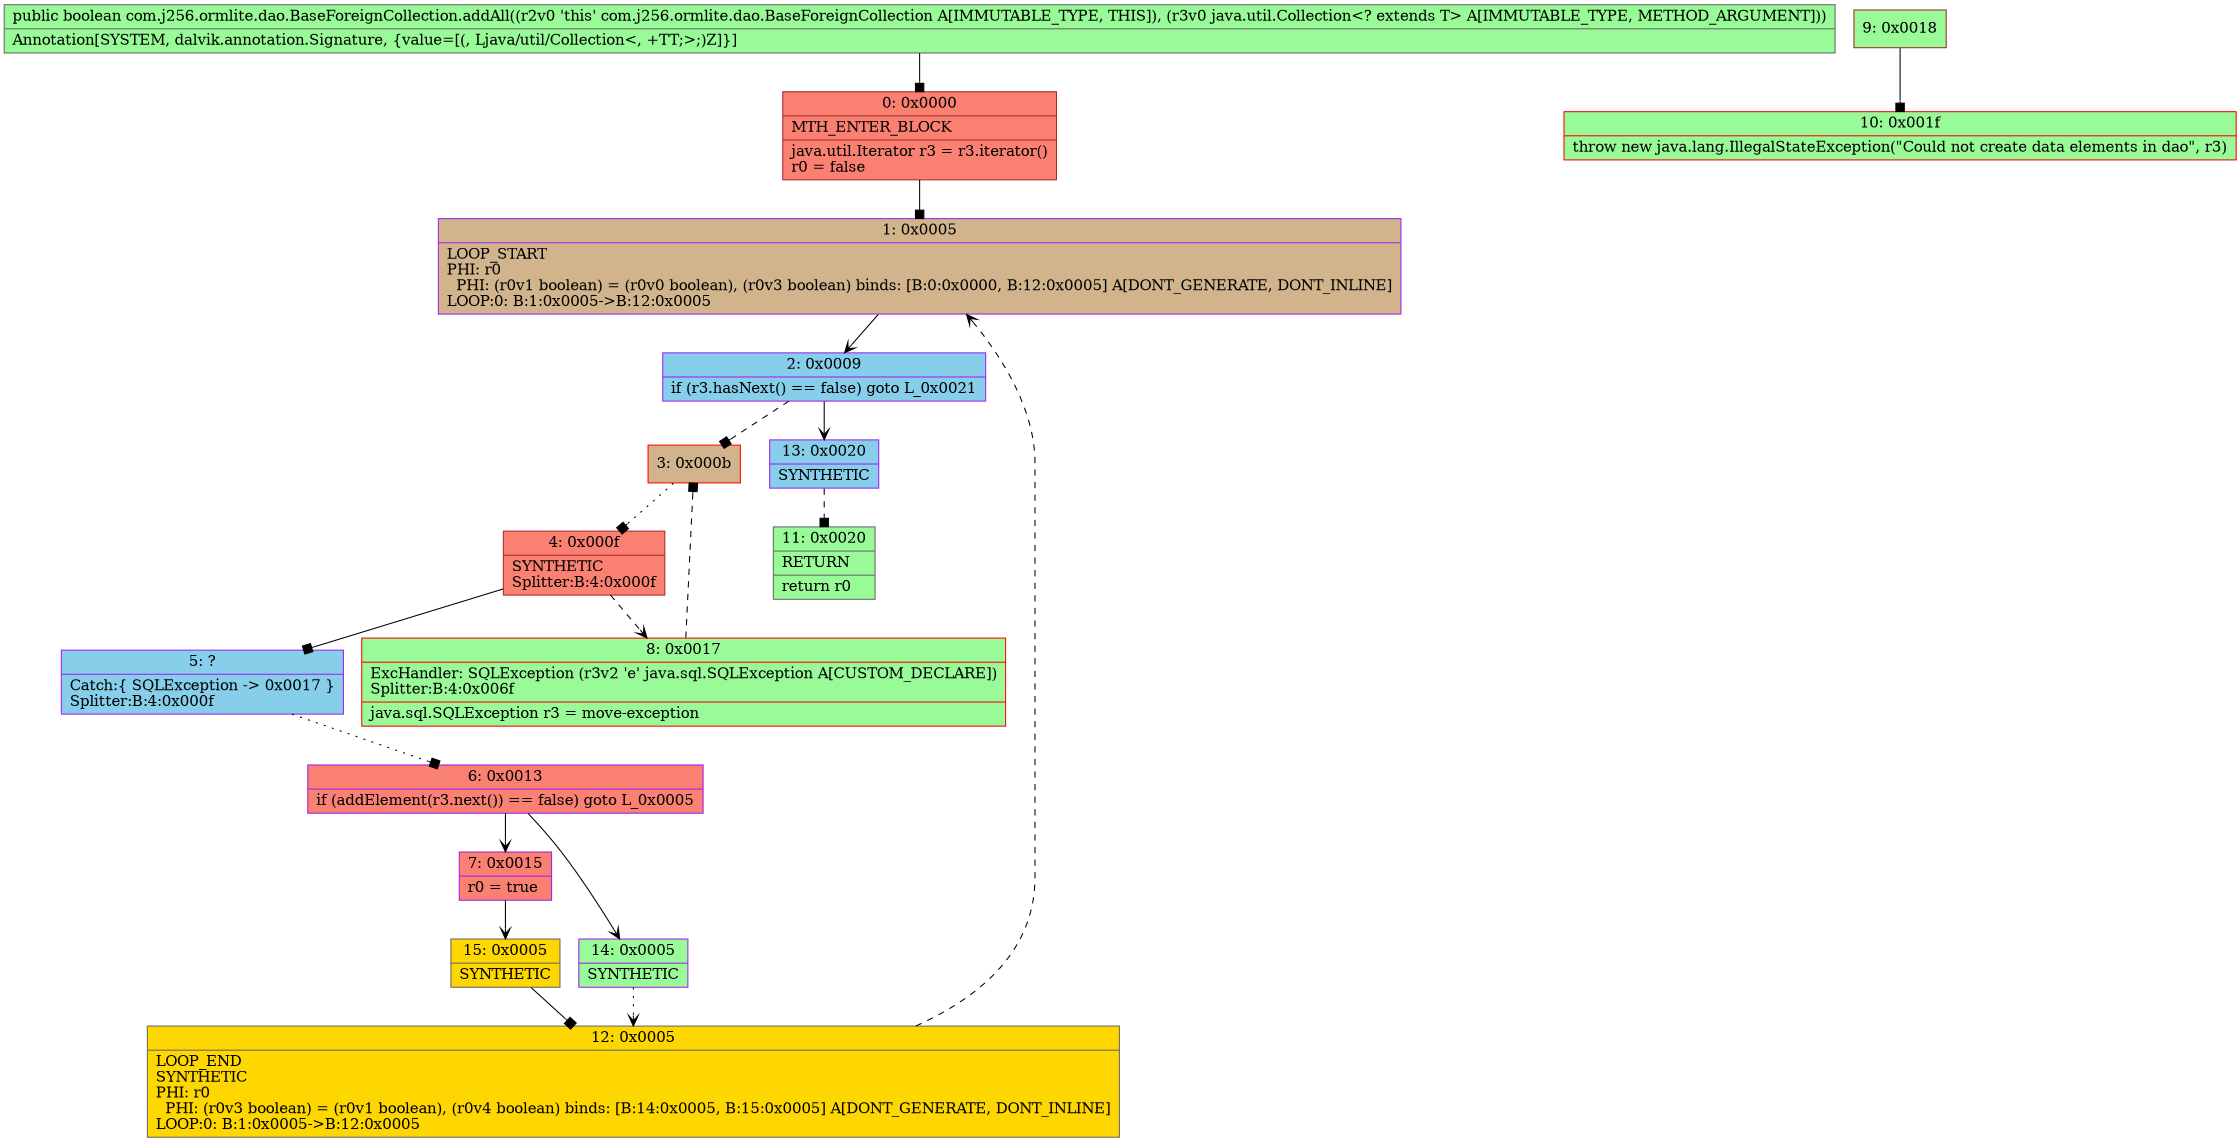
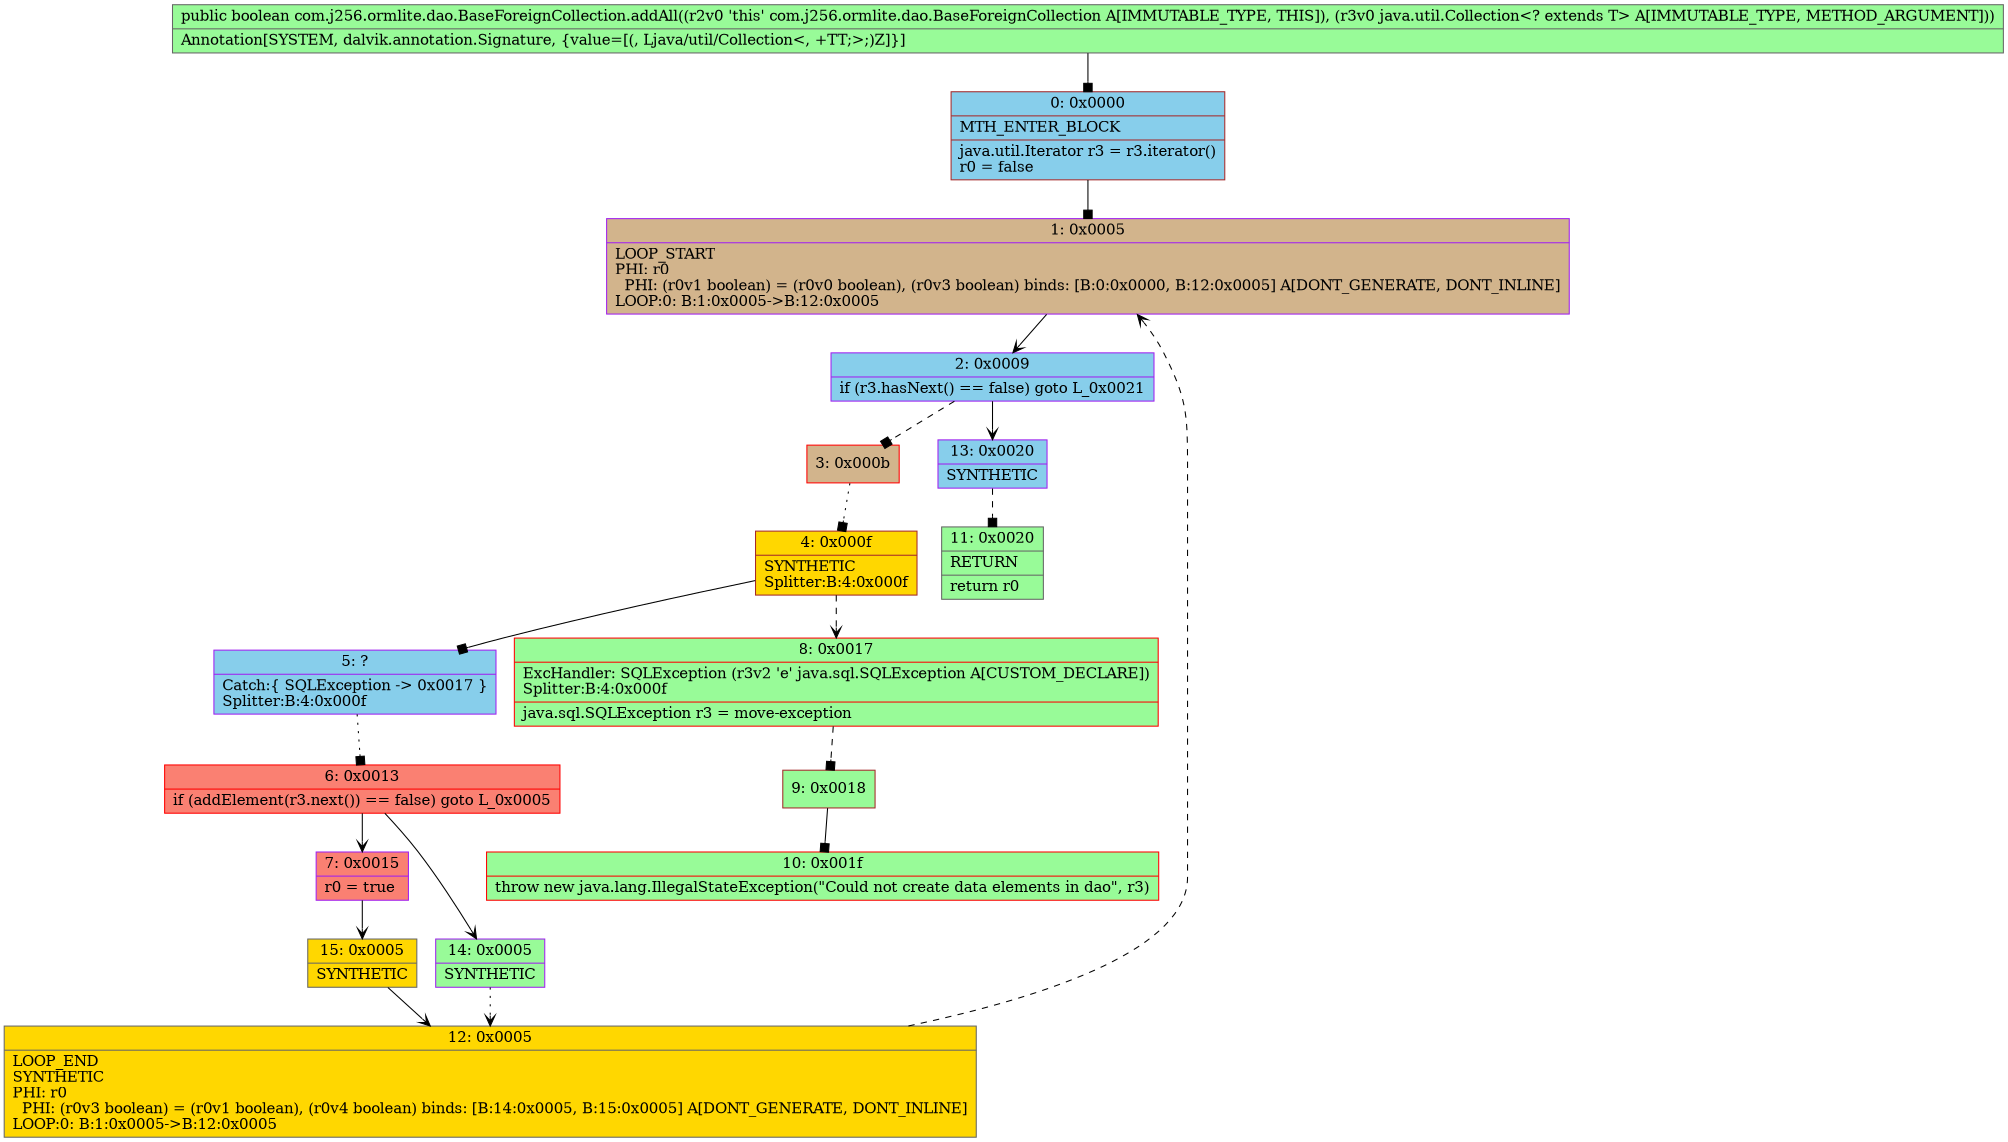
node "0: 0x0000": fillcolor salmon -> skyblue
node "4: 0x000f": fillcolor salmon -> gold
edge "8: 0x0017" -> "3: 0x000b": now "8: 0x0017" -> "9: 0x0018"
node "8: 0x0017": text "Splitter:B:4:0x006f" -> "Splitter:B:4:0x000f"
node "6: 0x0013": color purple -> red
edge "15: 0x0005" -> "12: 0x0005": arrowhead box -> vee
